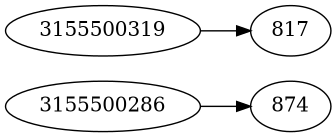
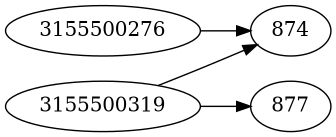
node "817": label "817" -> "877"
edge "3155500319" -> "874": added
node "3155500286": label "3155500286" -> "3155500276"
